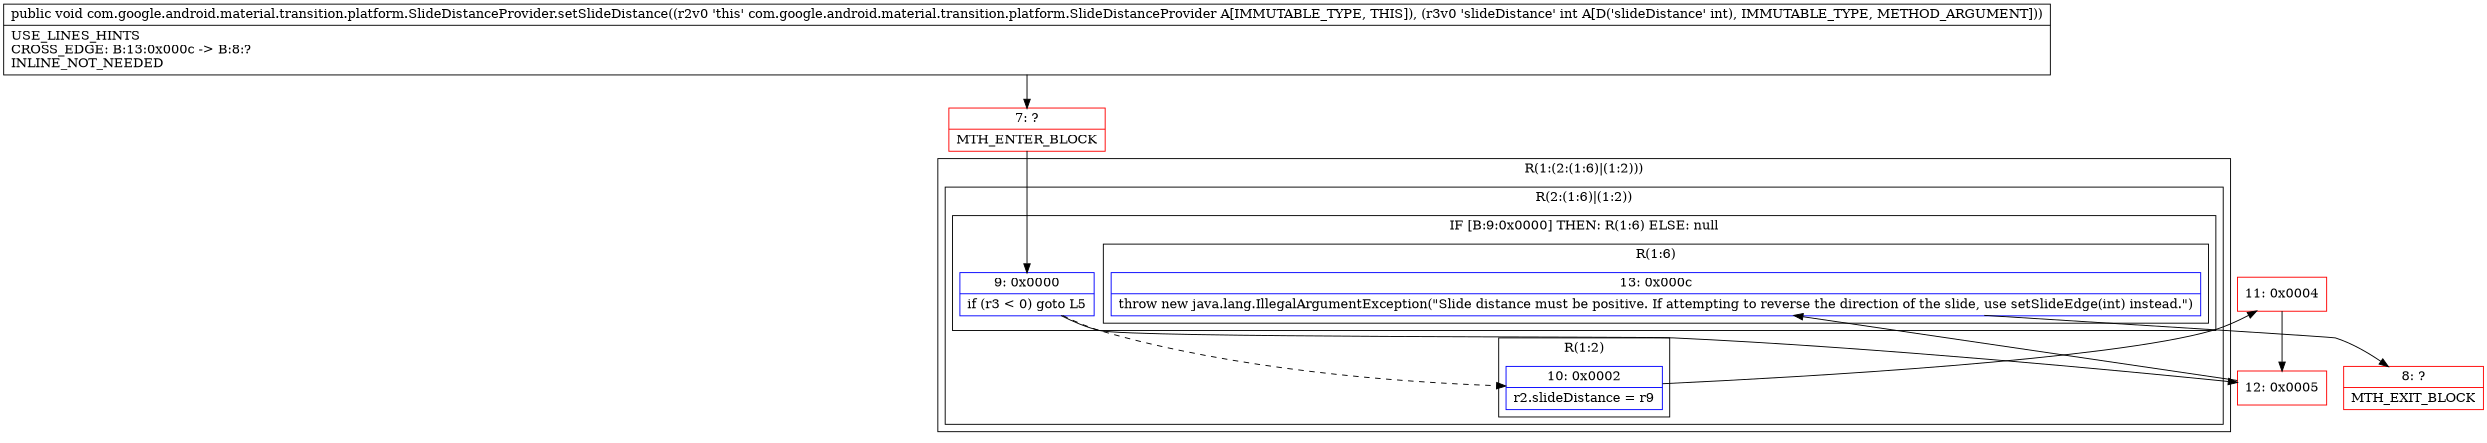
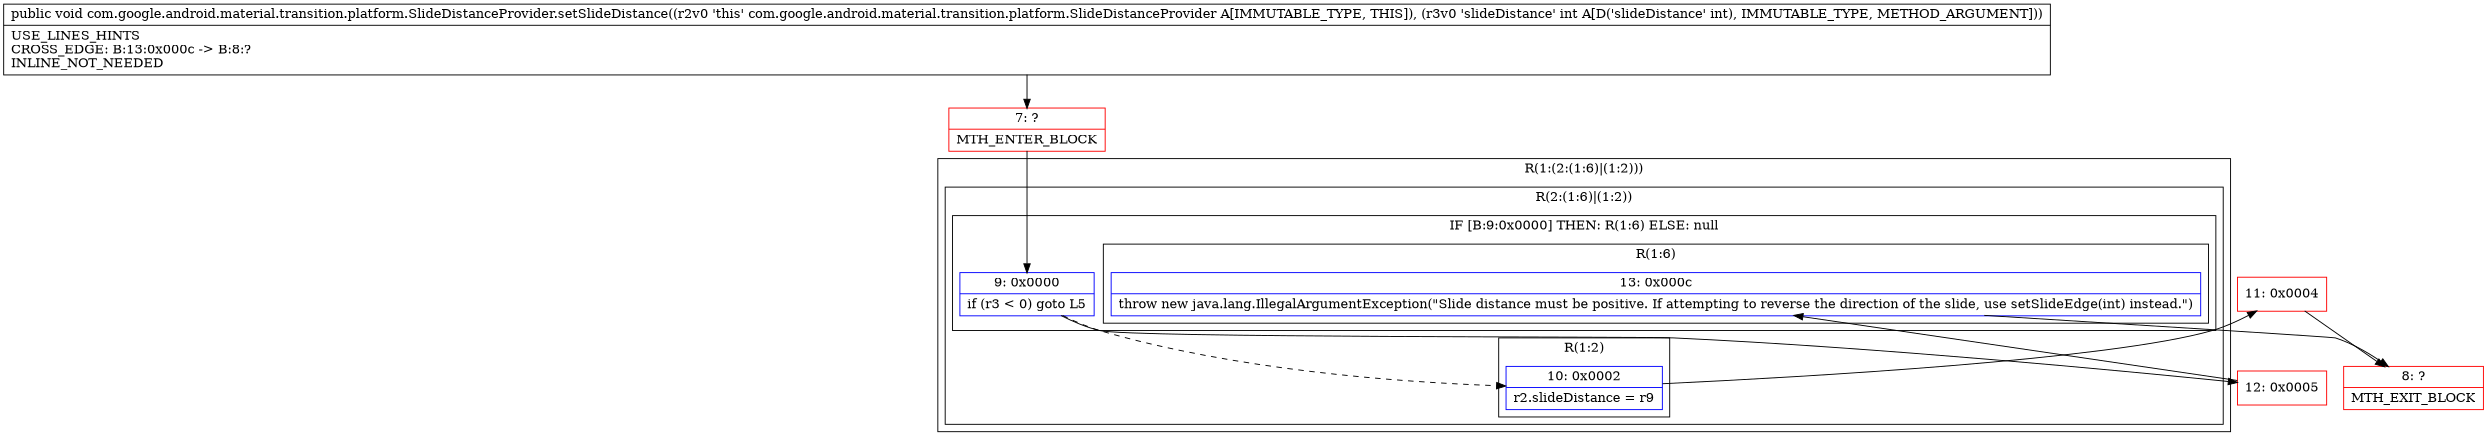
edge "11: 0x0004" -> "12: 0x0005": now "11: 0x0004" -> "8: ?"
